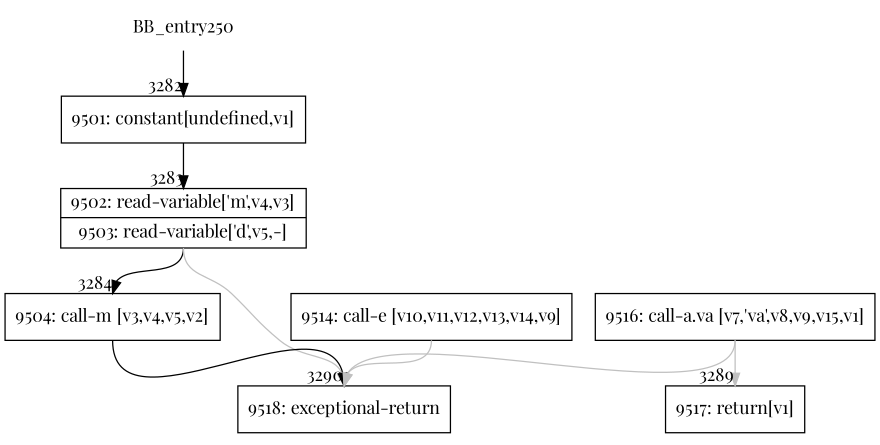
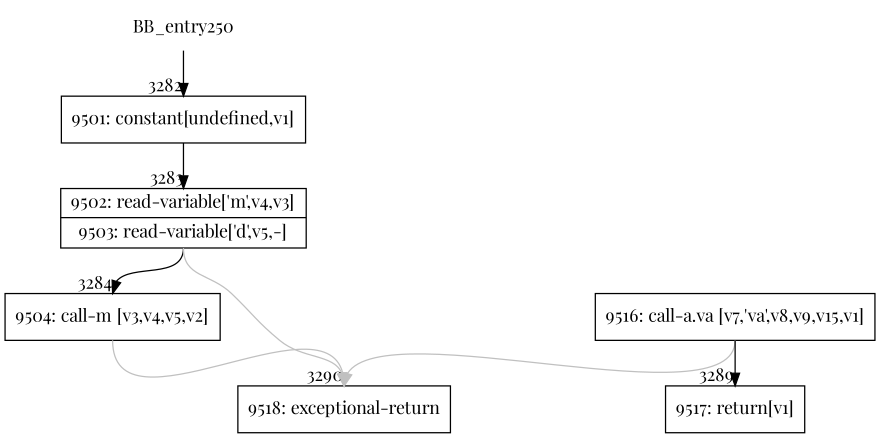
node "9514: call-e [v10,v11,v12,v13,v14,v9]": removed
edge "9516: call-a.va [v7,'va',v8,v9,v15,v1]" -> "9517: return[v1]": color gray -> black
edge "9504: call-m [v3,v4,v5,v2]" -> "9518: exceptional-return": color black -> gray
